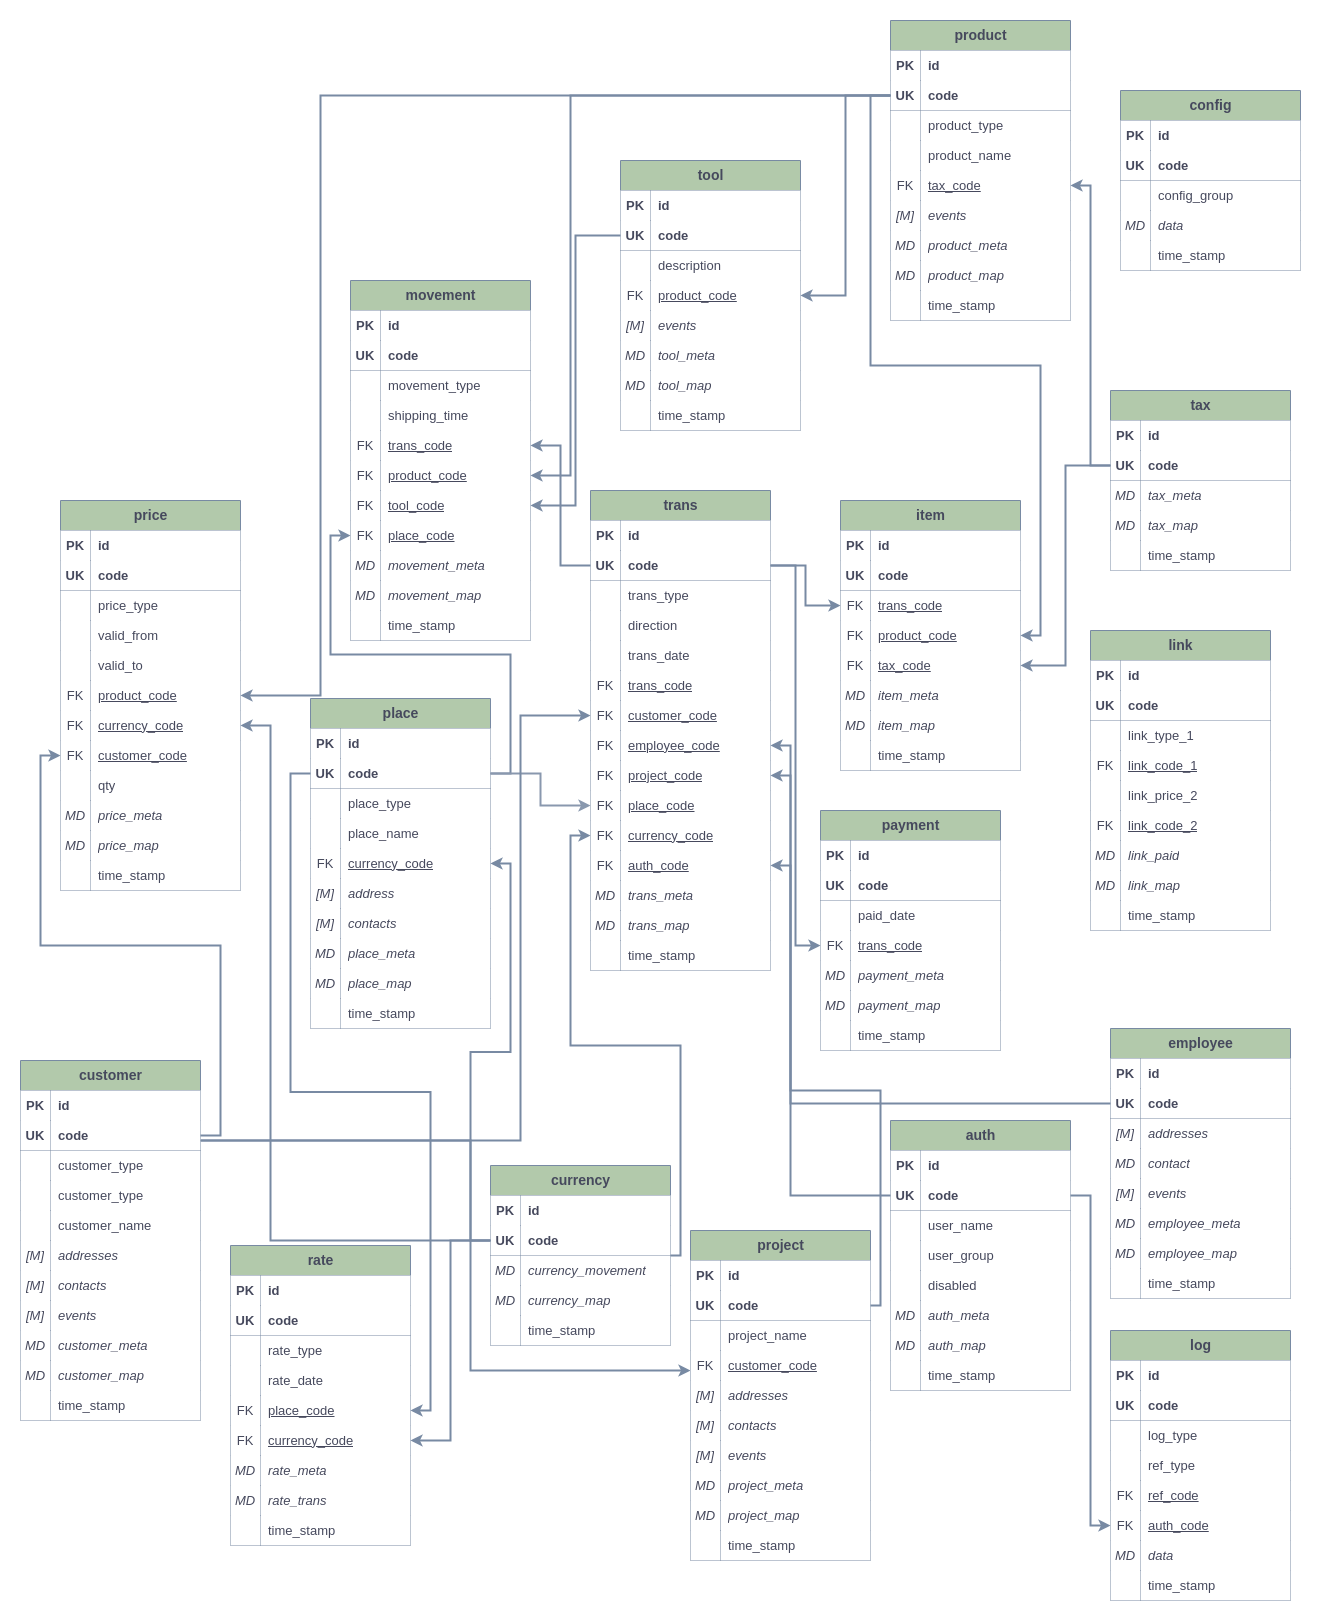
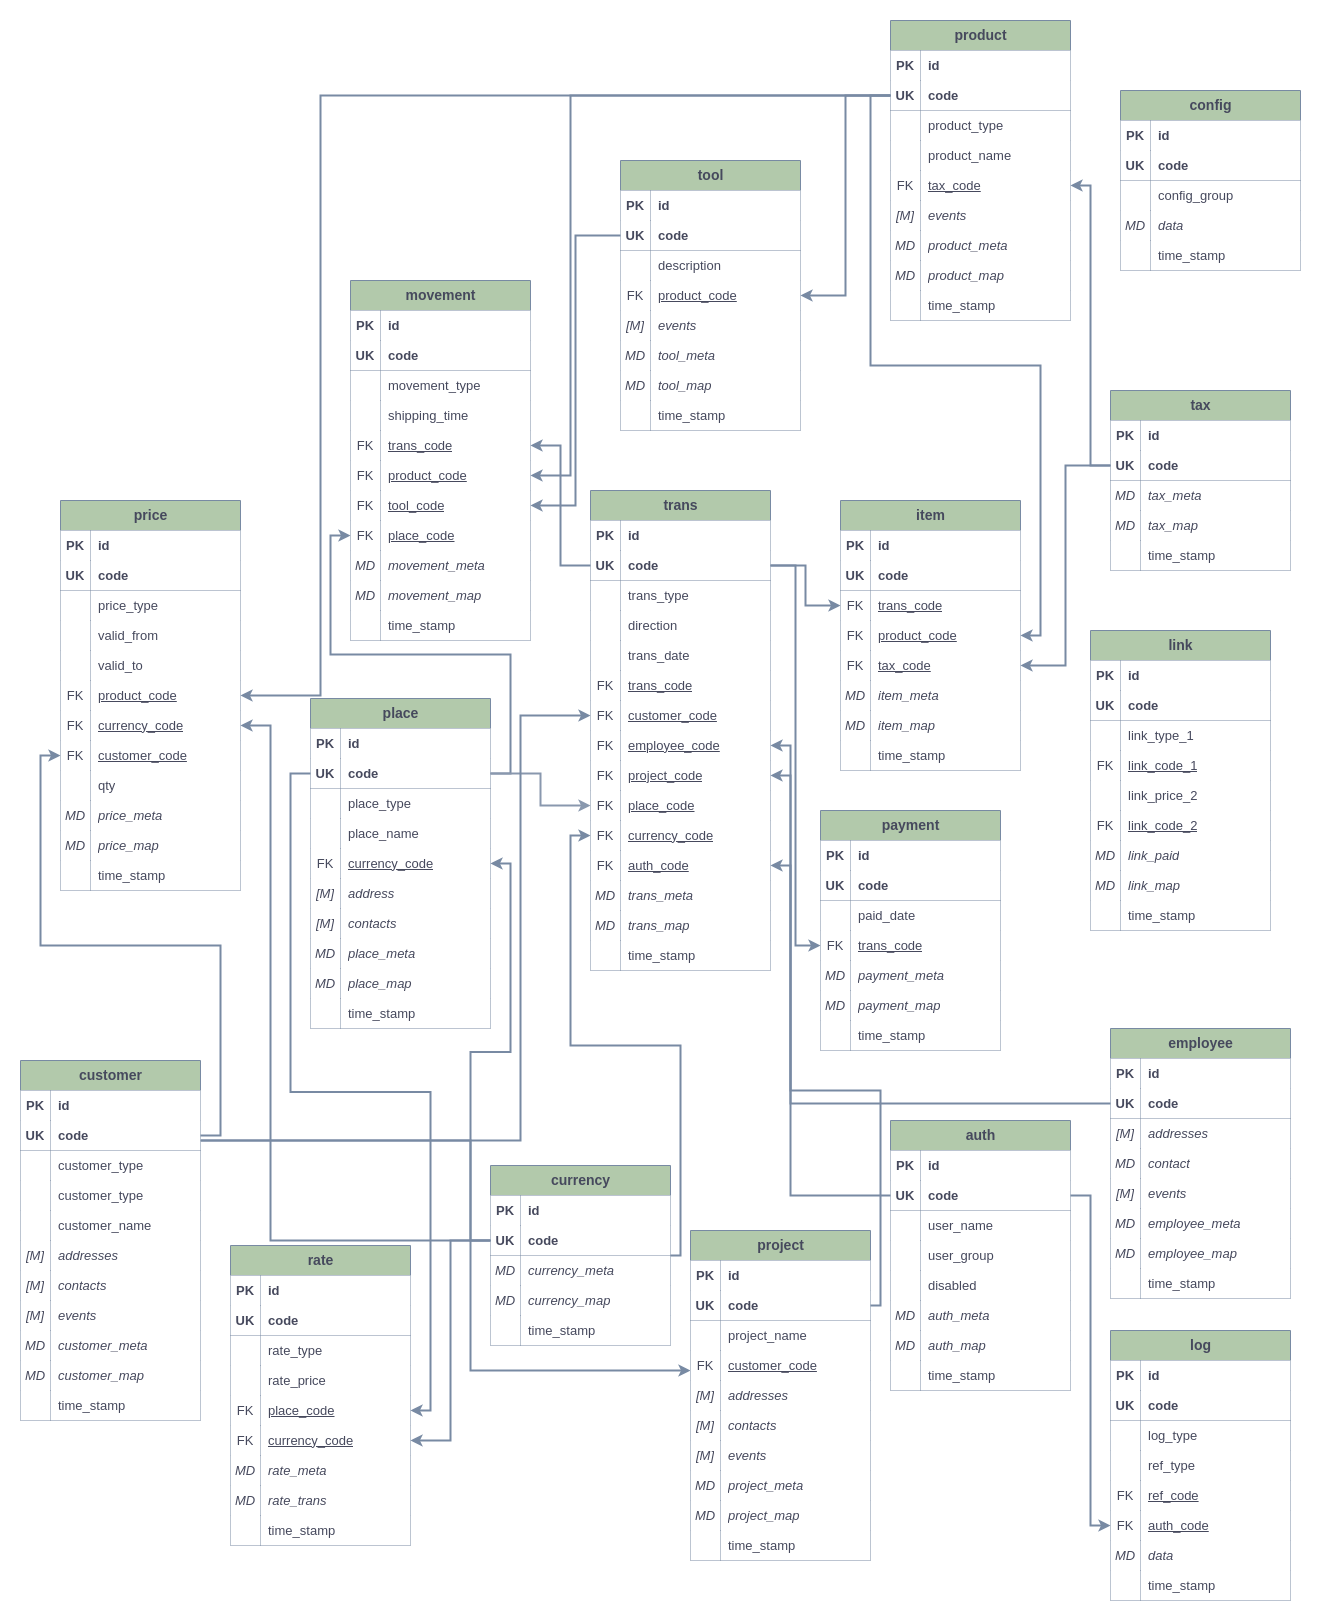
node "currency_movement": label "currency_movement" -> "currency_meta"
node "rate_date": label "rate_date" -> "rate_price"
